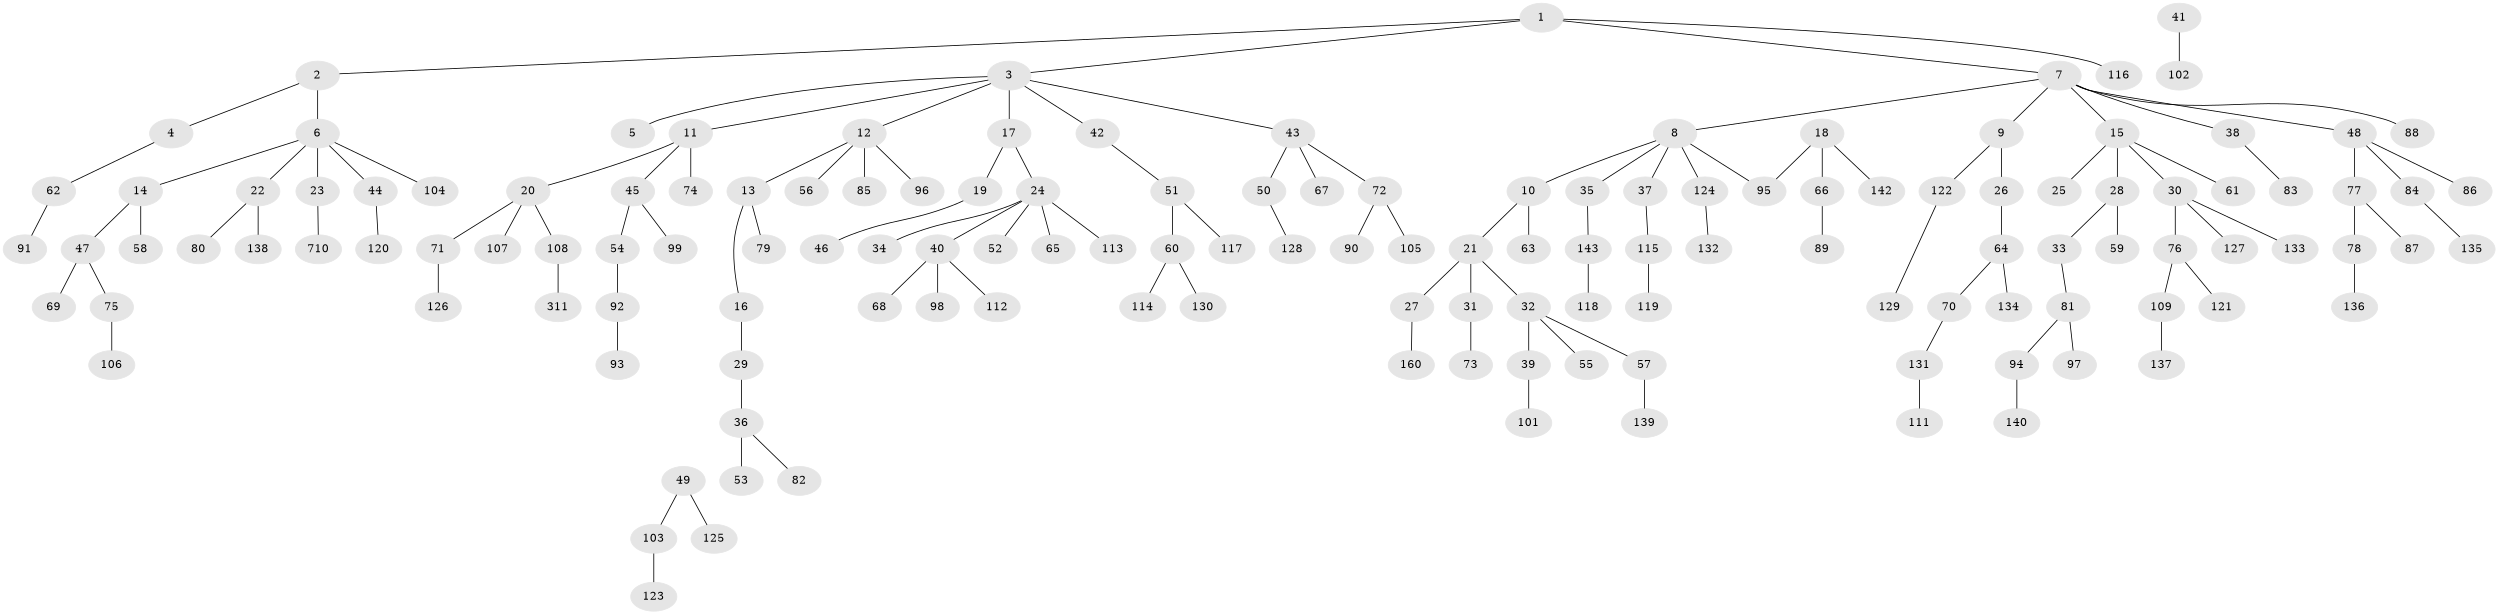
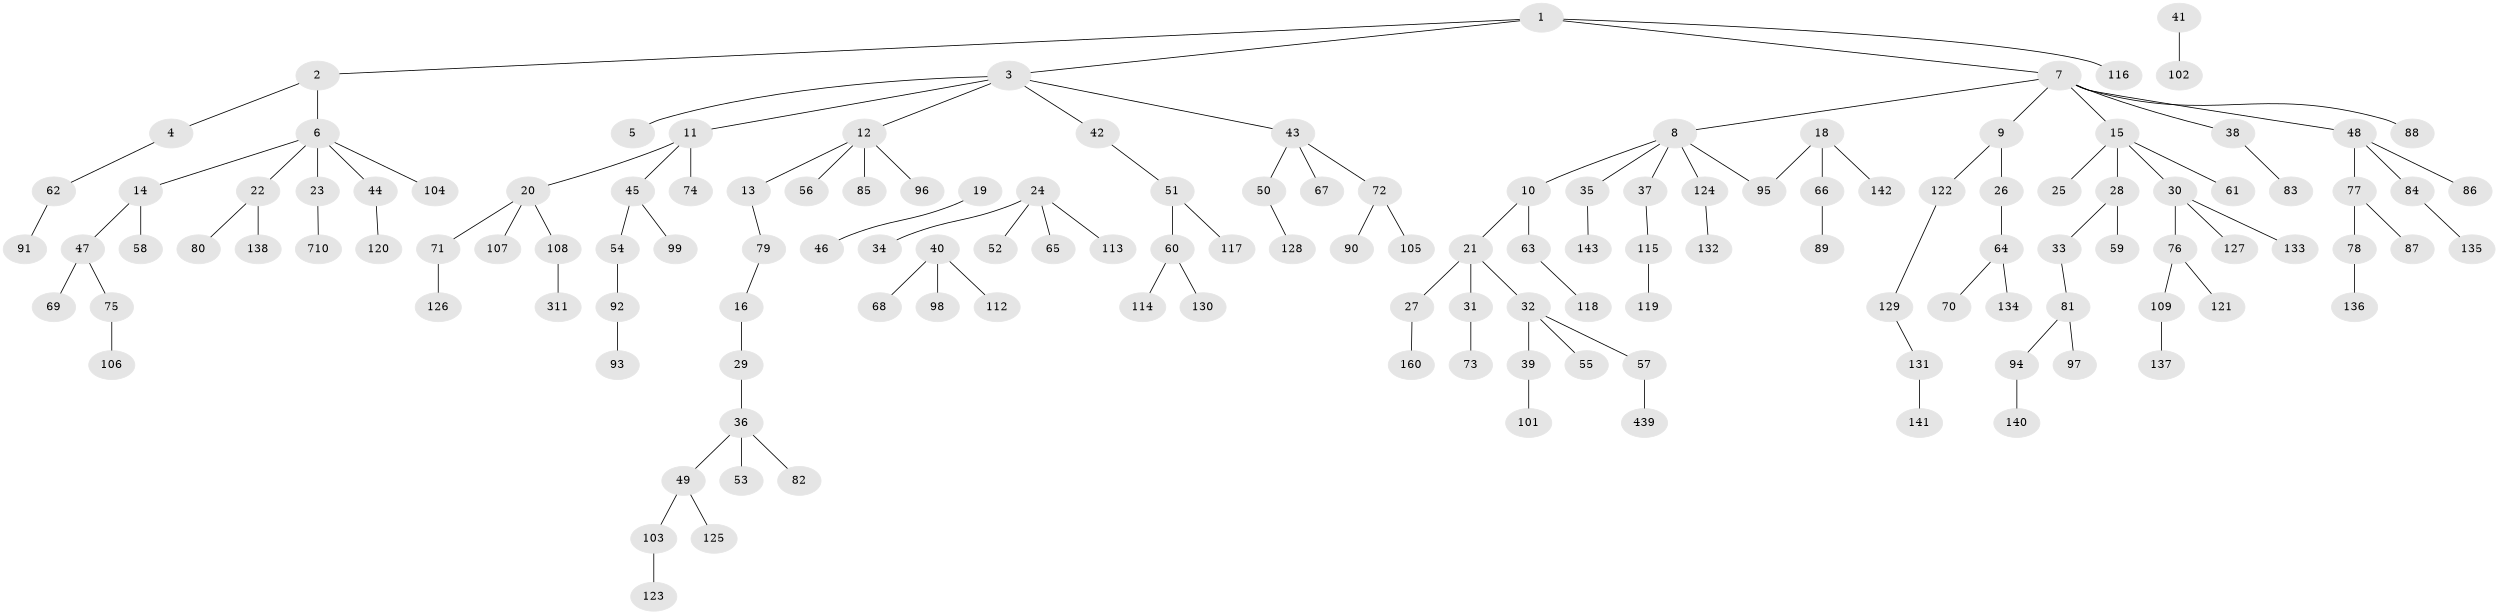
node "17": removed
edge "24" -- "40": removed
edge "13" -- "16": now "79" -- "16"
edge "143" -- "118": now "63" -- "118"
edge "70" -- "131": now "129" -- "131"
node "139": label "139" -> "439"
node "111": label "111" -> "141"
edge "36" -- "49": added
